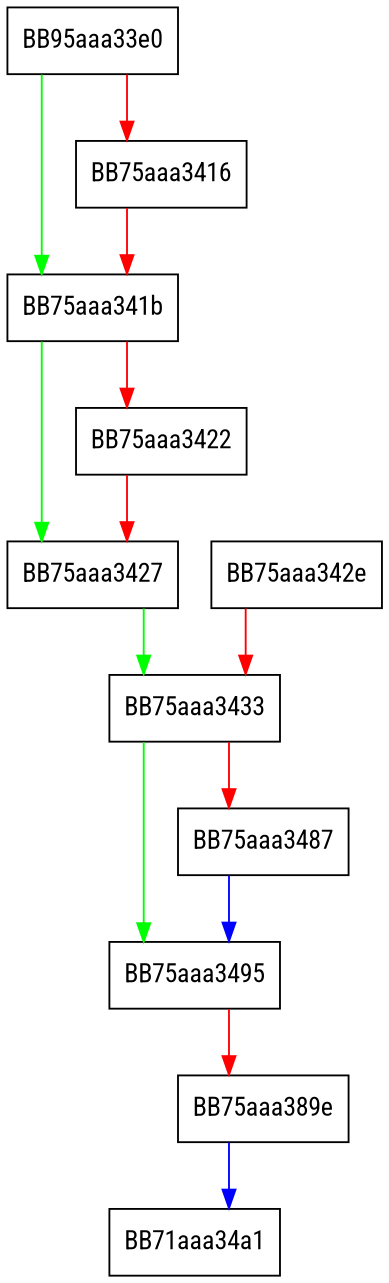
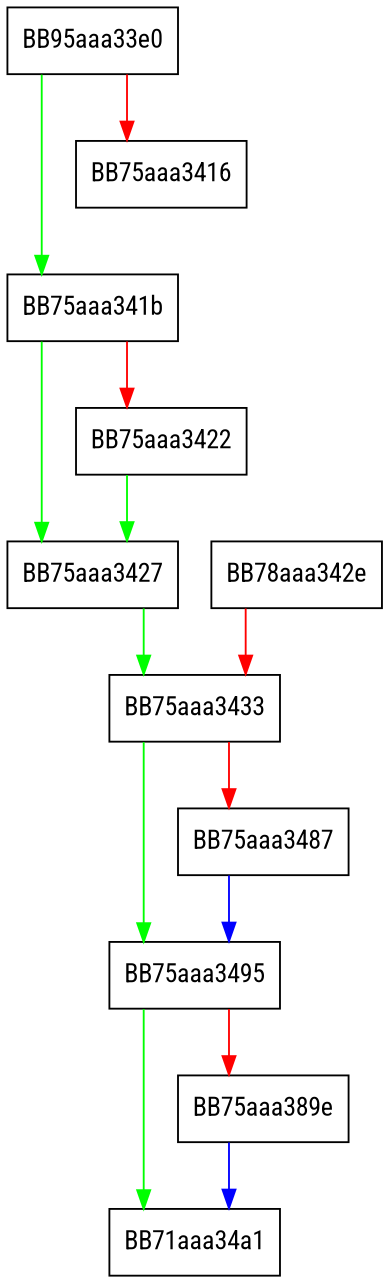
edge "BB75aaa3416" -> "BB75aaa341b": removed
edge "BB75aaa3422" -> "BB75aaa3427": color red -> green
node "BB75aaa342e": label "BB75aaa342e" -> "BB78aaa342e"
edge "BB75aaa3495" -> "BB71aaa34a1": added
